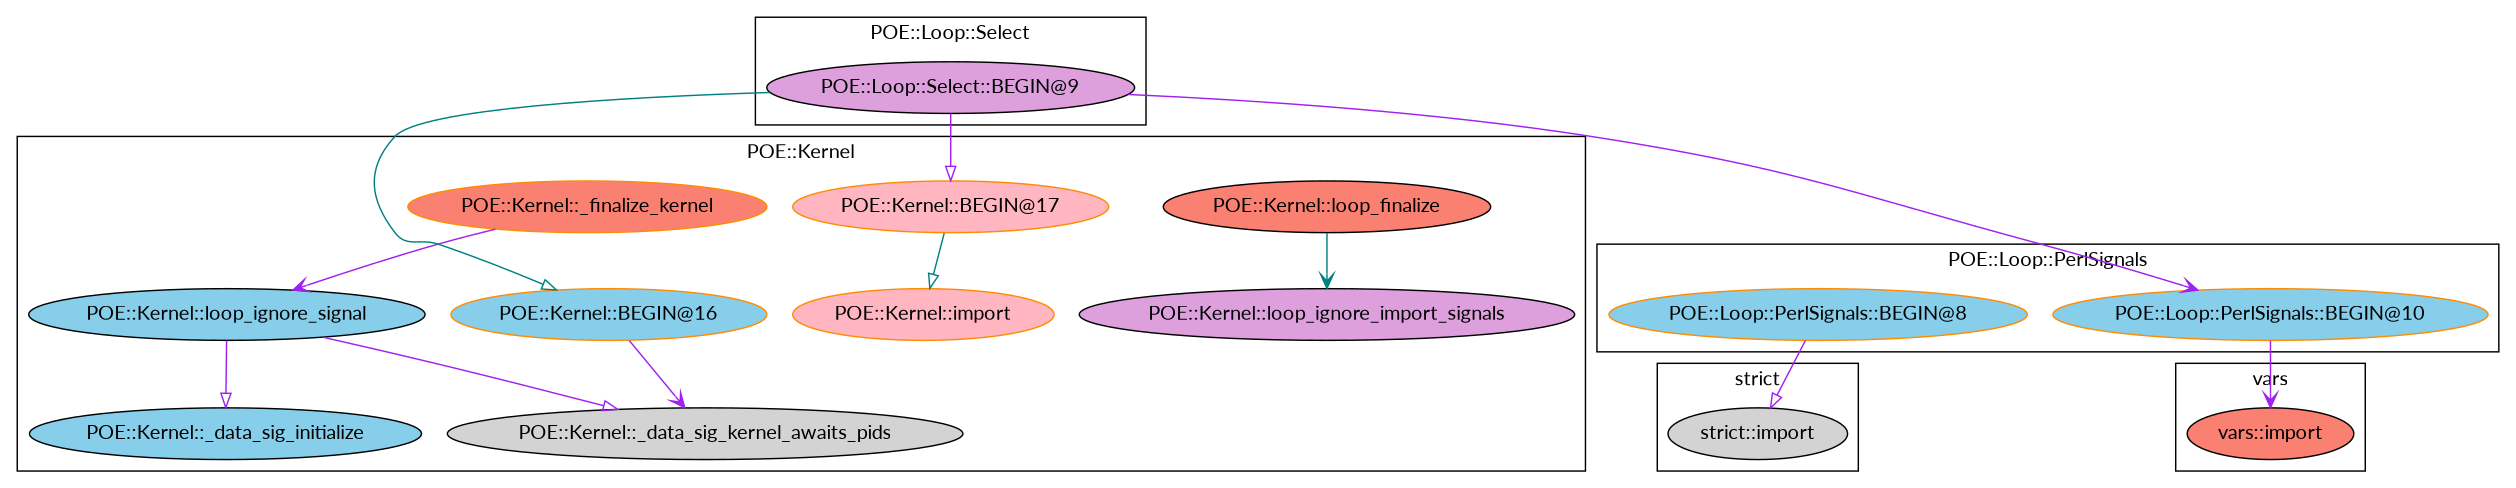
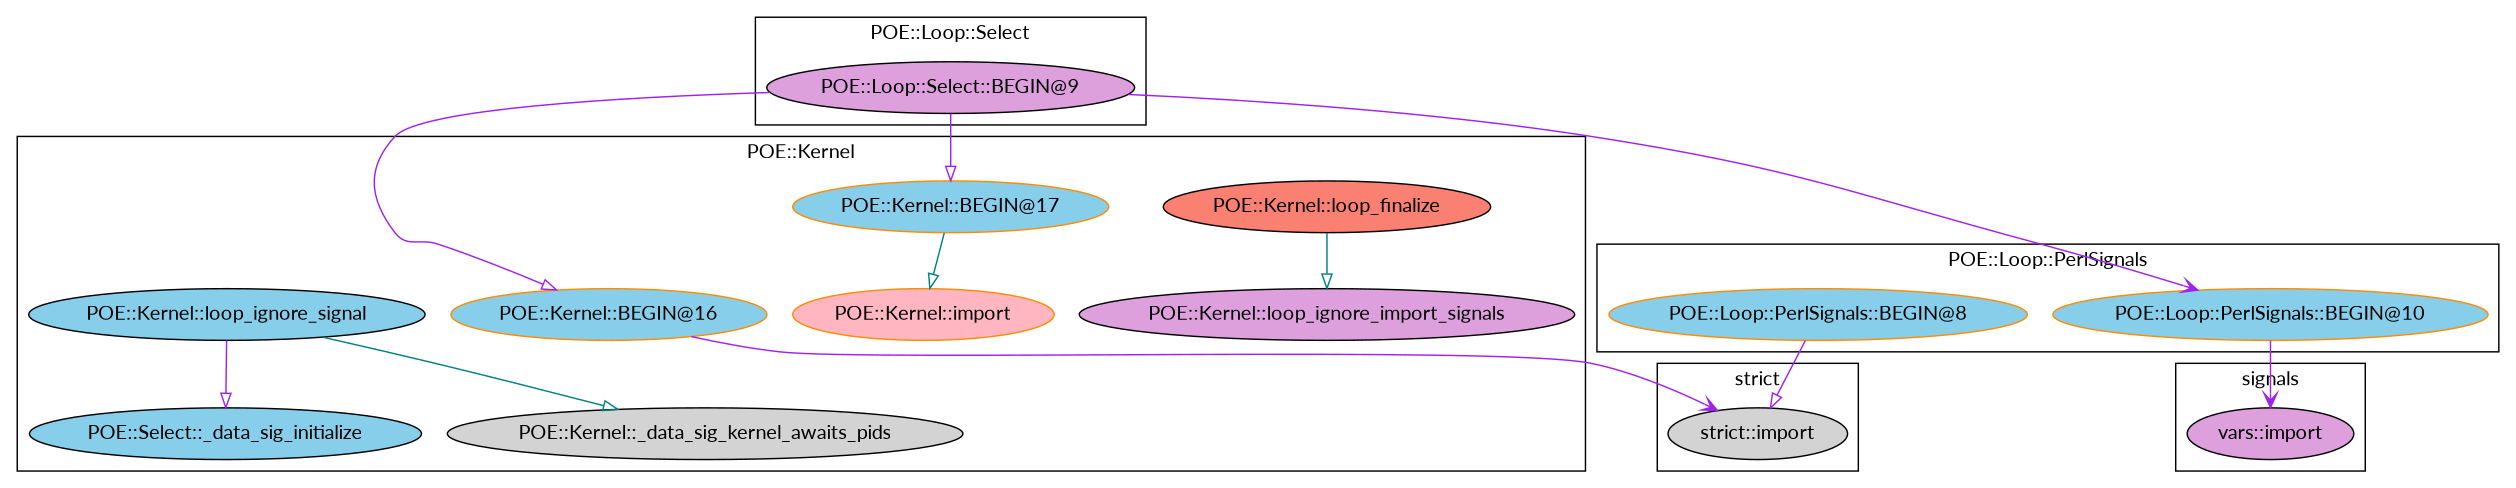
edge "POE::Loop::Select::BEGIN@9" -> "POE::Kernel::BEGIN@16": color teal -> purple
node "POE::Kernel::_finalize_kernel": removed
node "POE::Kernel::BEGIN@17": fillcolor lightpink -> skyblue
edge "POE::Kernel::loop_finalize" -> "POE::Kernel::loop_ignore_import_signals": arrowhead vee -> onormal
edge "POE::Kernel::BEGIN@16" -> "POE::Kernel::_data_sig_kernel_awaits_pids": now "POE::Kernel::BEGIN@16" -> "strict::import"
edge "POE::Kernel::loop_ignore_signal" -> "POE::Kernel::_data_sig_kernel_awaits_pids": color purple -> teal
cluster "vars": label "vars" -> "signals"
node "POE::Kernel::_data_sig_initialize": label "POE::Kernel::_data_sig_initialize" -> "POE::Select::_data_sig_initialize"
node "vars::import": fillcolor salmon -> plum
